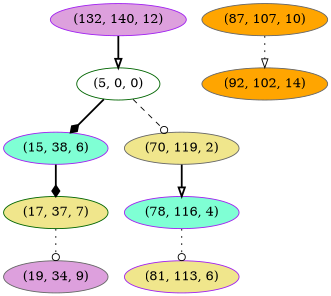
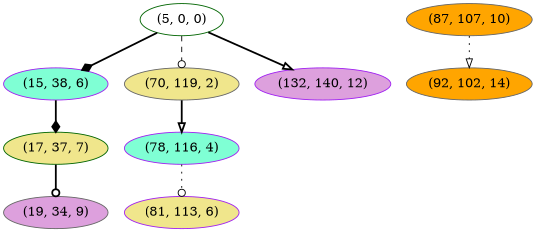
edge "(132, 140, 12)" -> "(5, 0, 0)": reversed
edge "(17, 37, 7)" -> "(19, 34, 9)": style dotted -> bold
